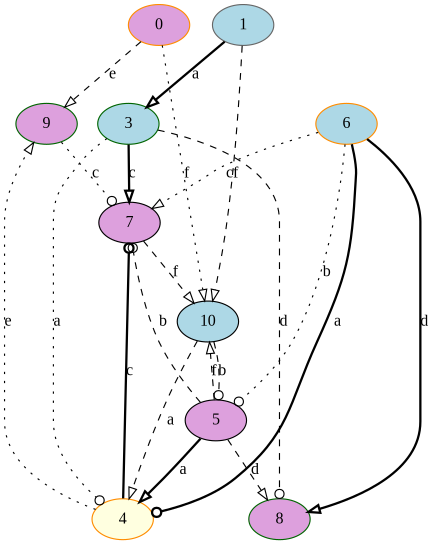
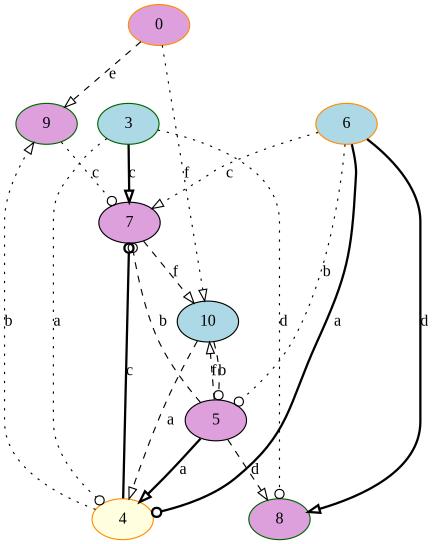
node "1": removed
edge "3" -> "8": style dashed -> dotted
edge "4" -> "9": label "e" -> "b"
